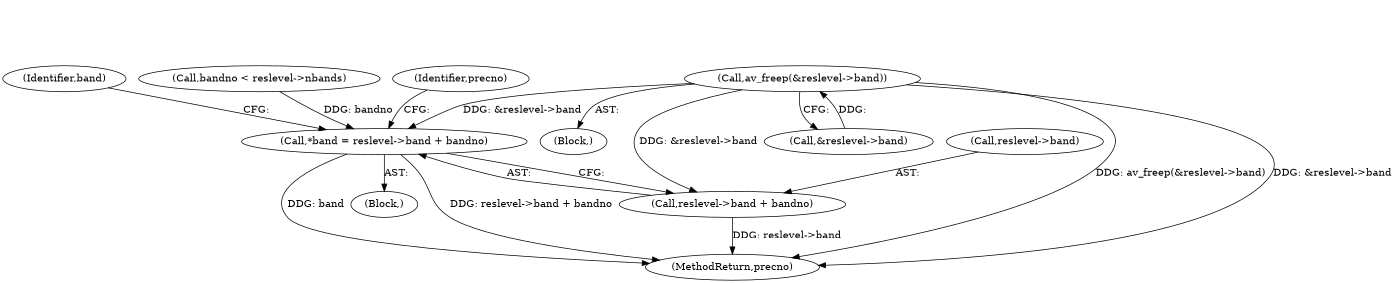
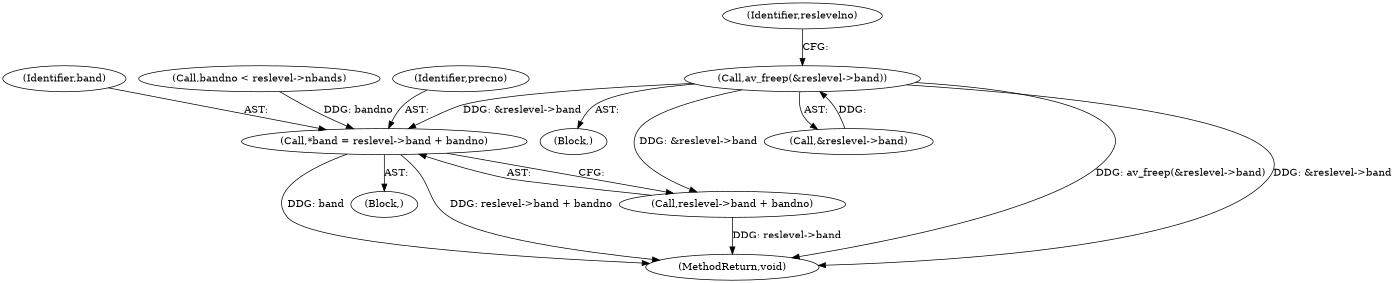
node "(Identifier,reslevelno)": added
edge "(Identifier,band)" -> "(Call,*band = reslevel->band + bandno)": label "CFG: " -> "AST: "
edge "(Identifier,precno)" -> "(Call,*band = reslevel->band + bandno)": label "CFG: " -> "AST: "
edge "(Call,av_freep(&reslevel->band))" -> "(Call,&reslevel->band)": label "CFG: " -> "AST: "
node "(Call,reslevel->band)": removed
node "(MethodReturn,precno)": label "(MethodReturn,precno)" -> "(MethodReturn,void)"
